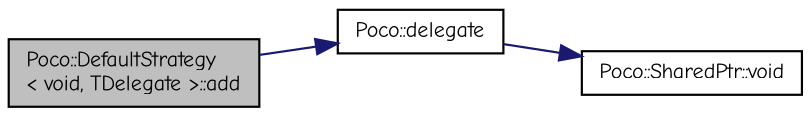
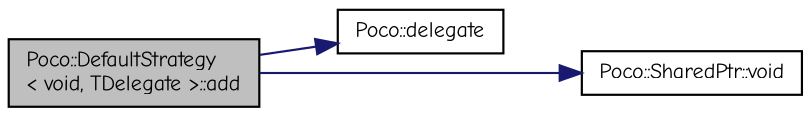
edge "Poco::delegate" -> "Poco::SharedPtr::void": now "Poco::DefaultStrategy < void, TDelegate >::add" -> "Poco::SharedPtr::void"
